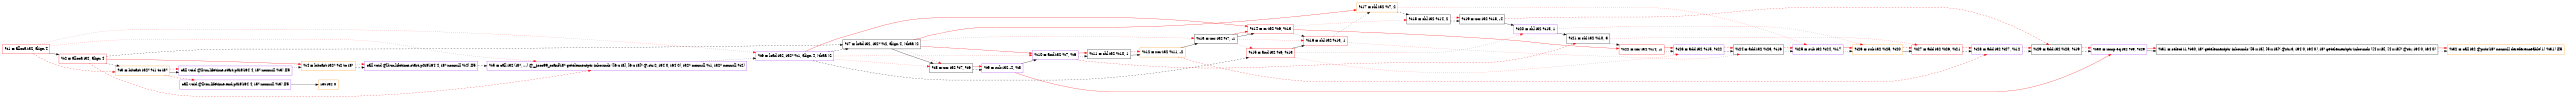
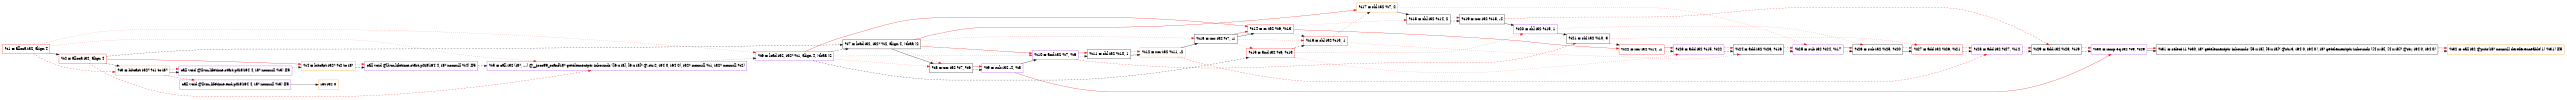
edge "%17 = shl i32 %7, 2" -> "%18 = shl i32 %14, 2": style dashed -> solid
edge "%15 = and i32 %6, %13" -> "%16 = shl i32 %13, 1": style solid -> dashed
node "%26 = sub i32 %25, %20": color darkorange -> black
